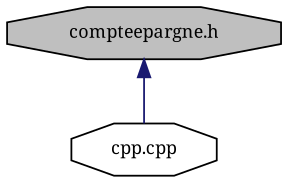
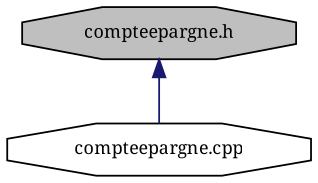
node "cpp.cpp": label "cpp.cpp" -> "compteepargne.cpp"
